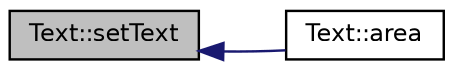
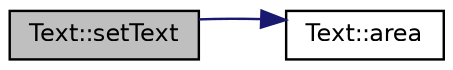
edge "Text::area" -> "Text::setText": reversed
